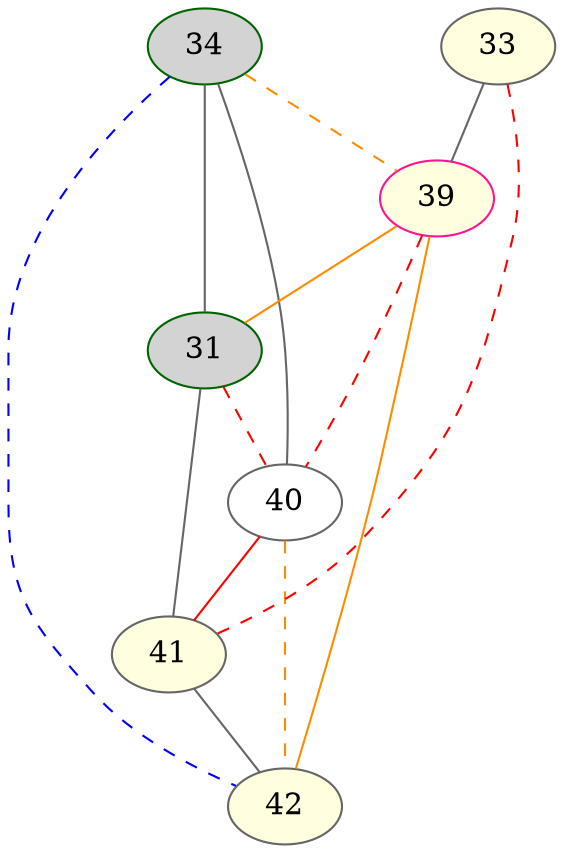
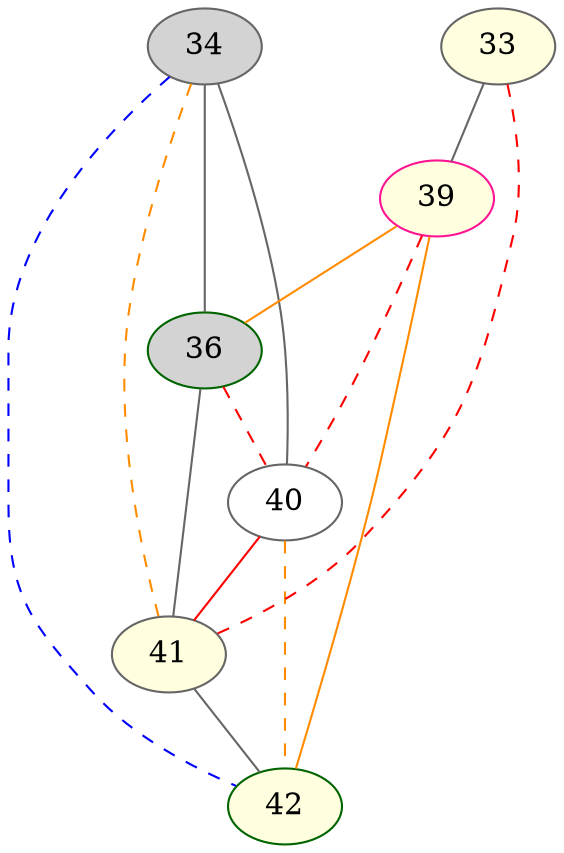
node "34": color darkgreen -> gray40
edge "34" -- "39": now "34" -- "41"
node "31": label "31" -> "36"
node "42": color gray40 -> darkgreen
